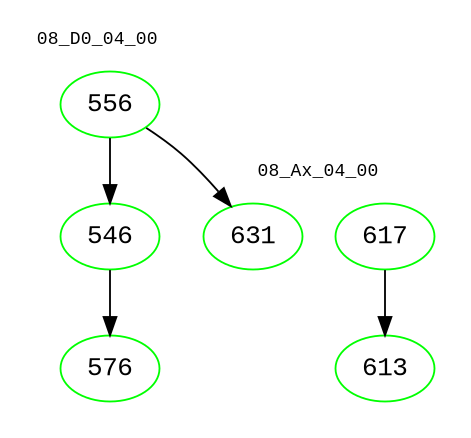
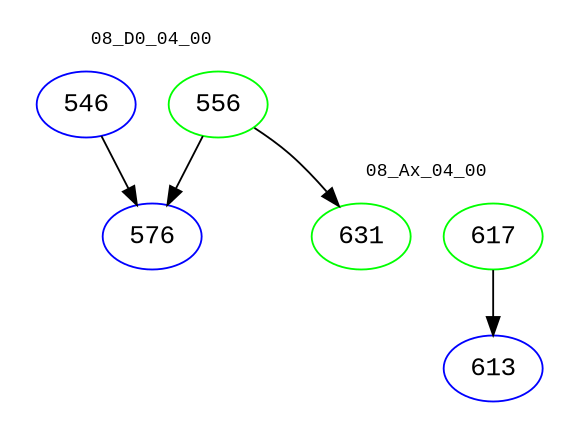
edge "556" -> "546": now "556" -> "576"
node "546": color green -> blue
node "576": color green -> blue
node "613": color green -> blue
